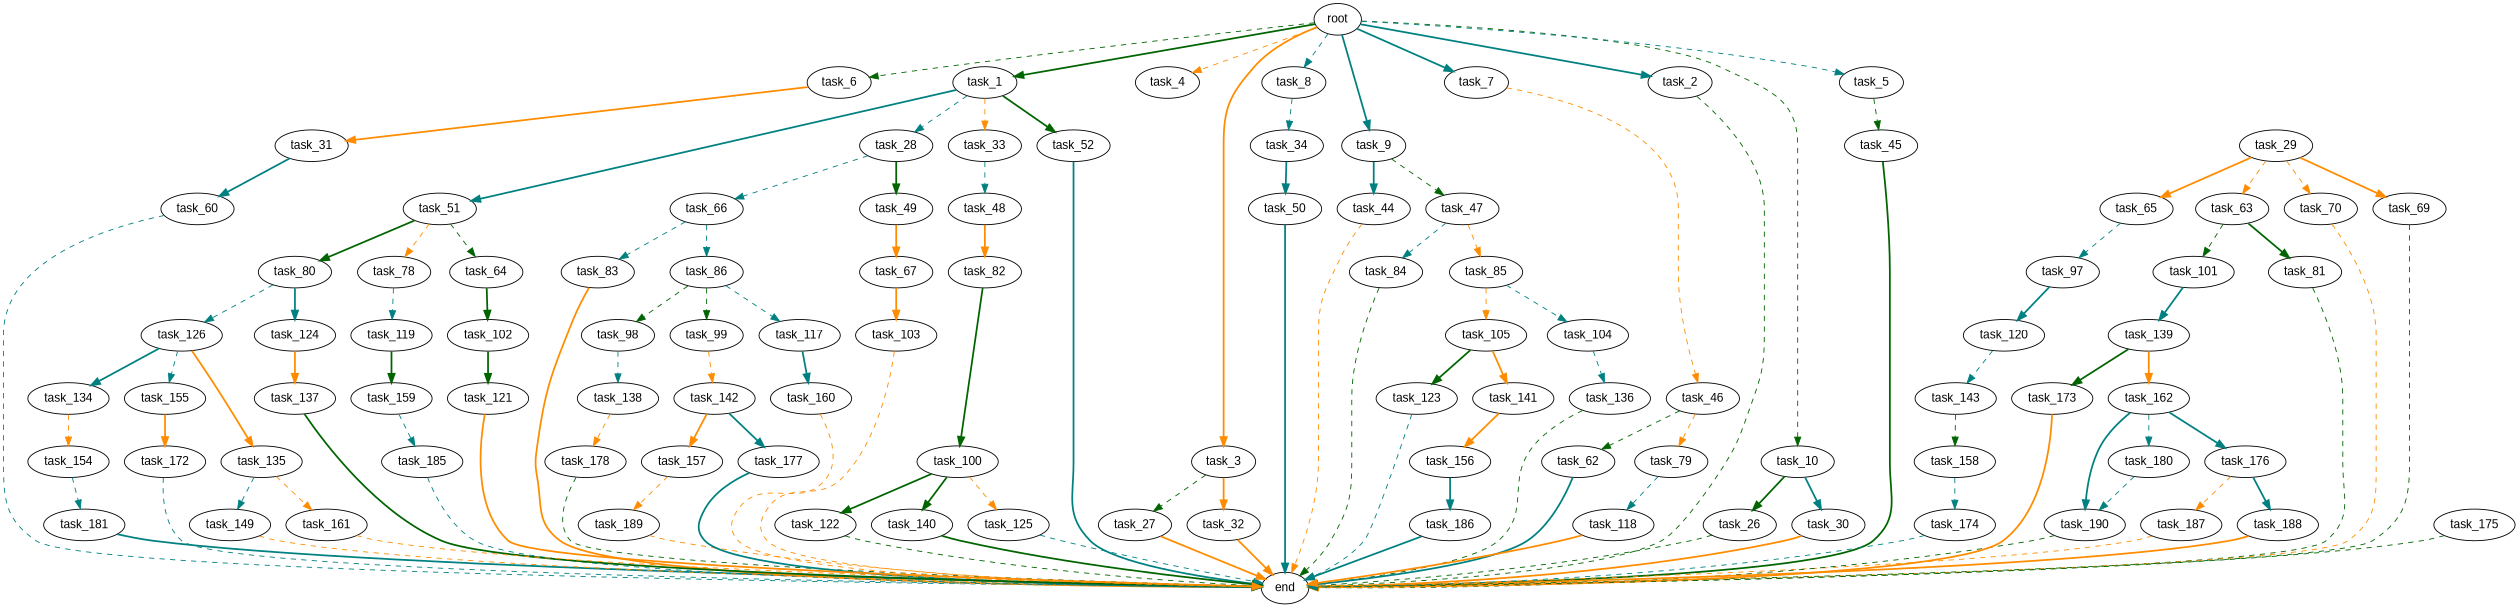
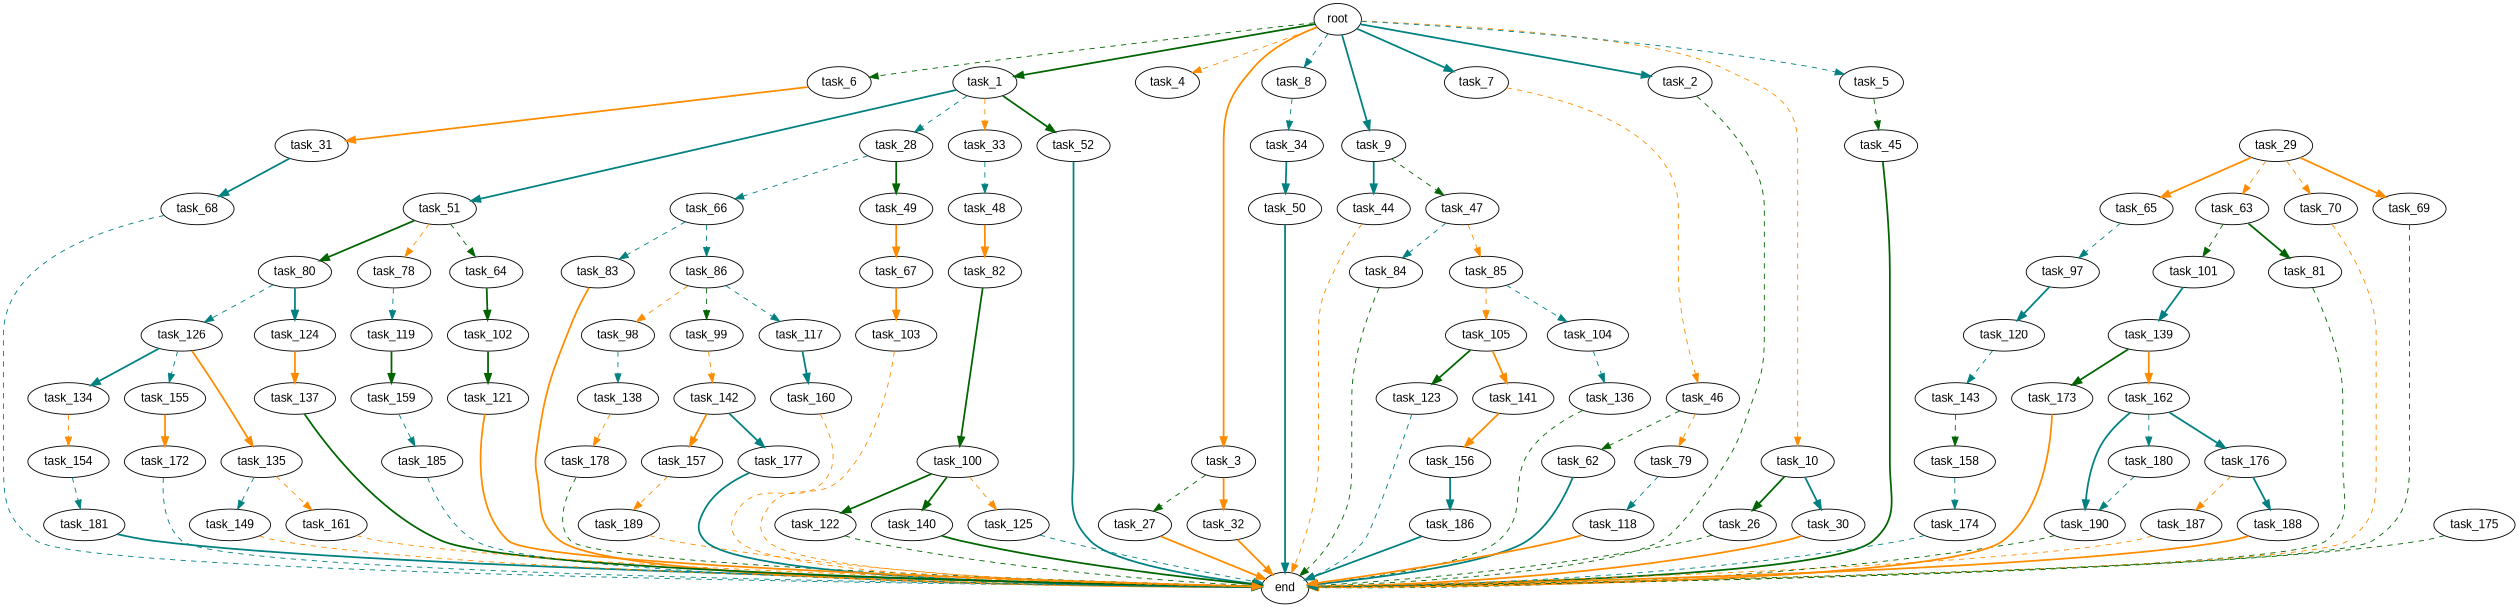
edge "root" -> "task_10": color darkgreen -> darkorange
node "task_60": label "task_60" -> "task_68"
edge "task_86" -> "task_98": color darkgreen -> darkorange
